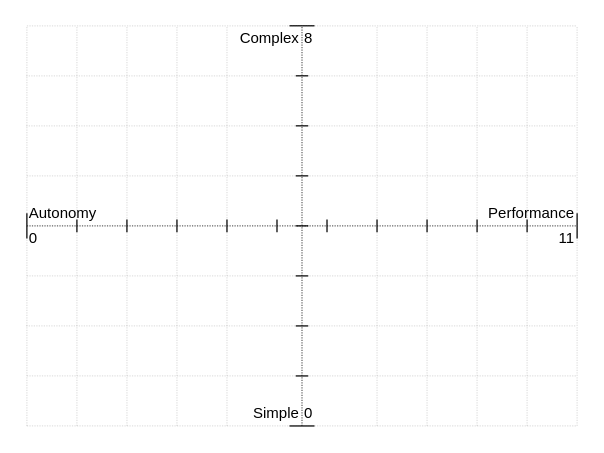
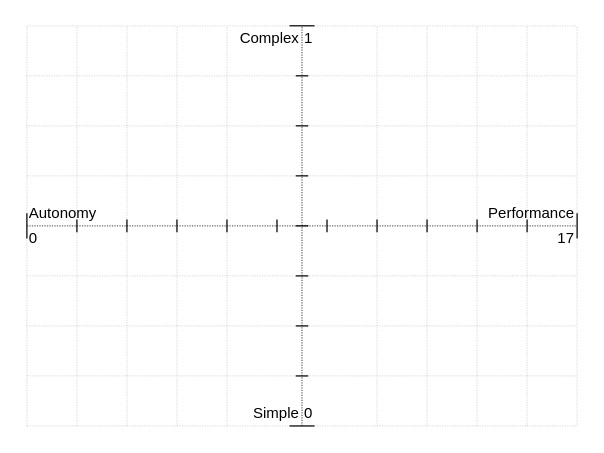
node "8": label "8" -> "1"
node "11": label "11" -> "17"
